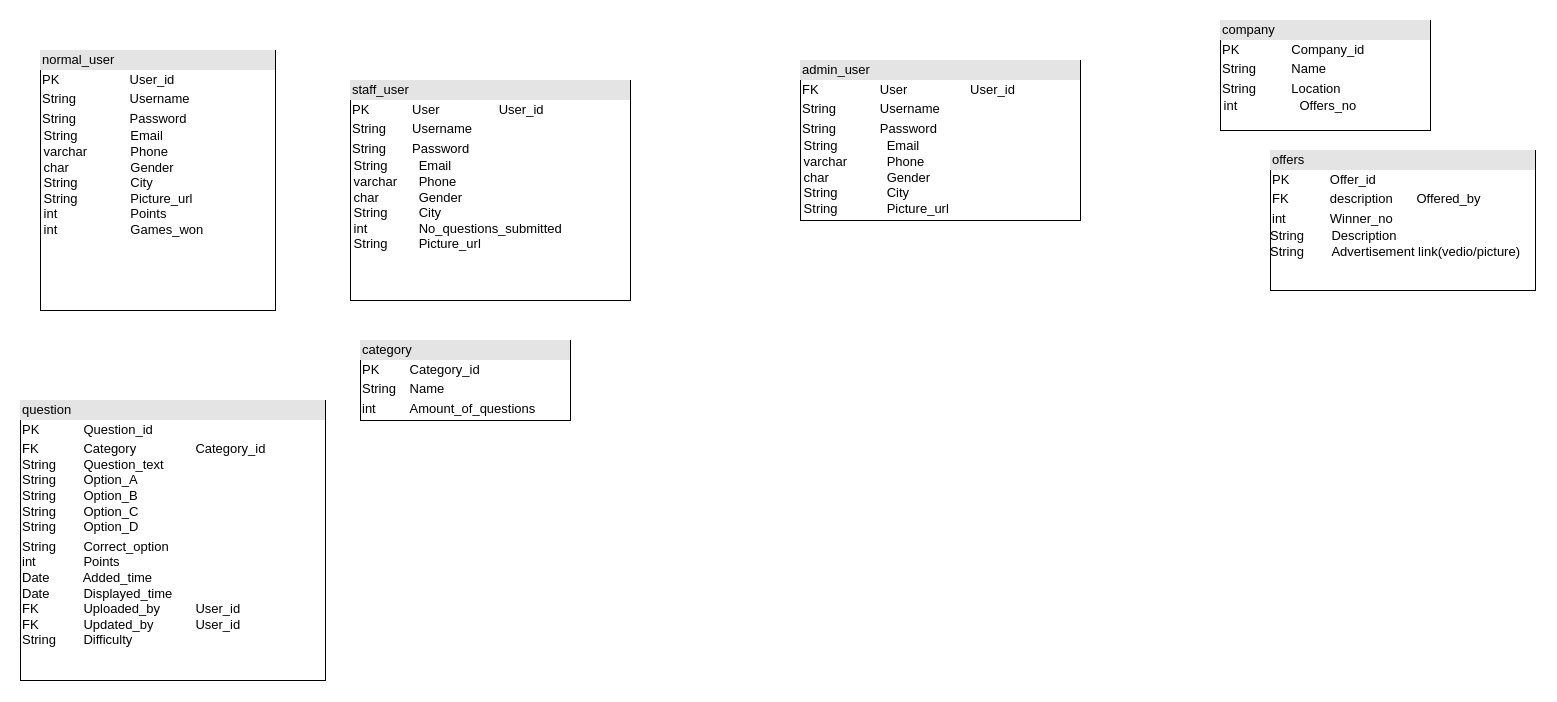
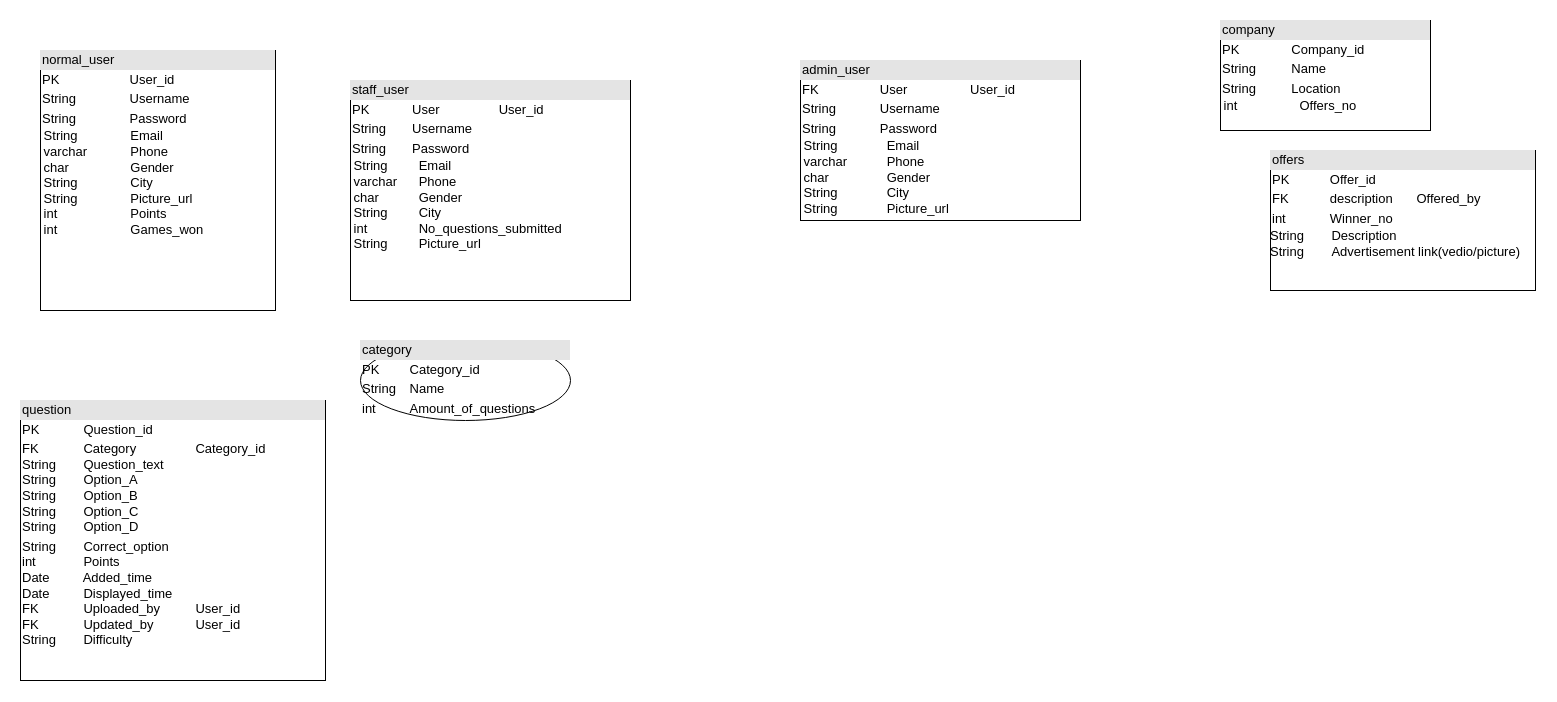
node "category PK Category_id String Name int Amount_of_questions": shape rectangle -> ellipse
